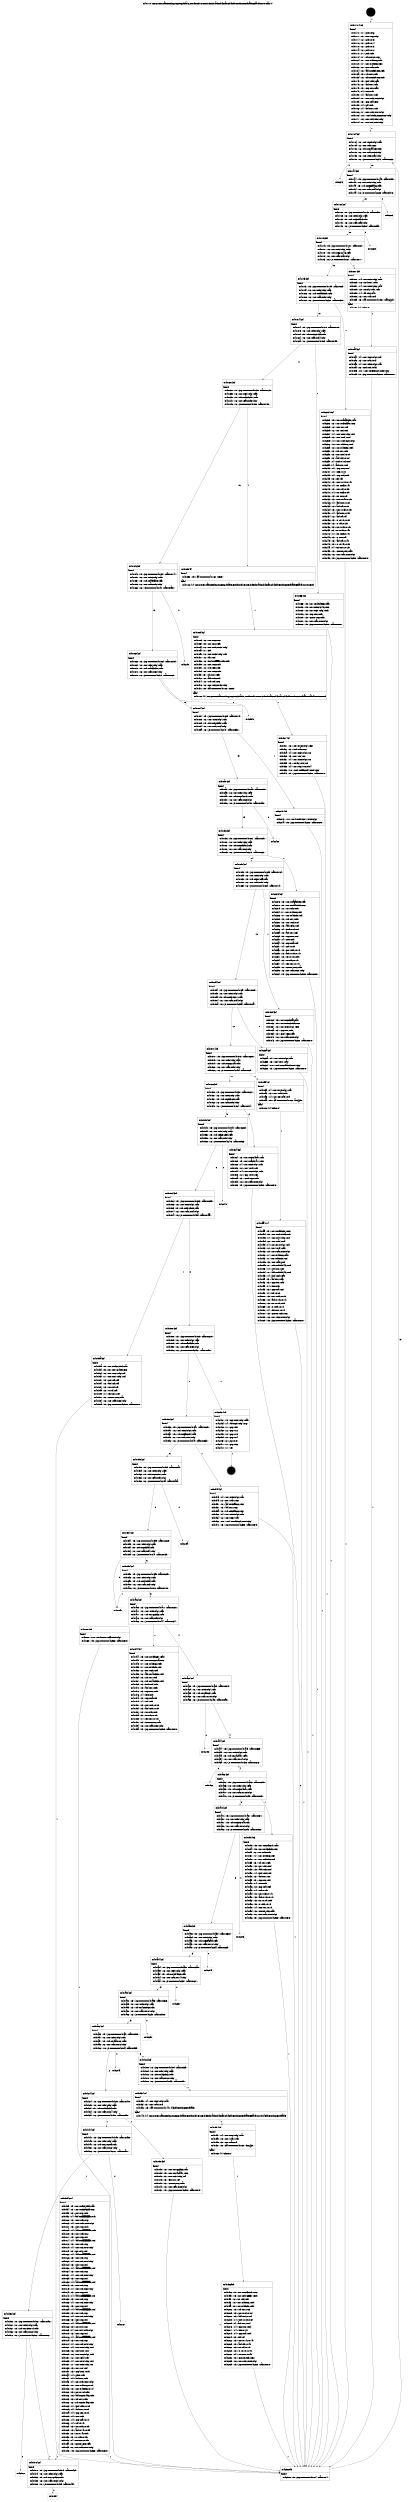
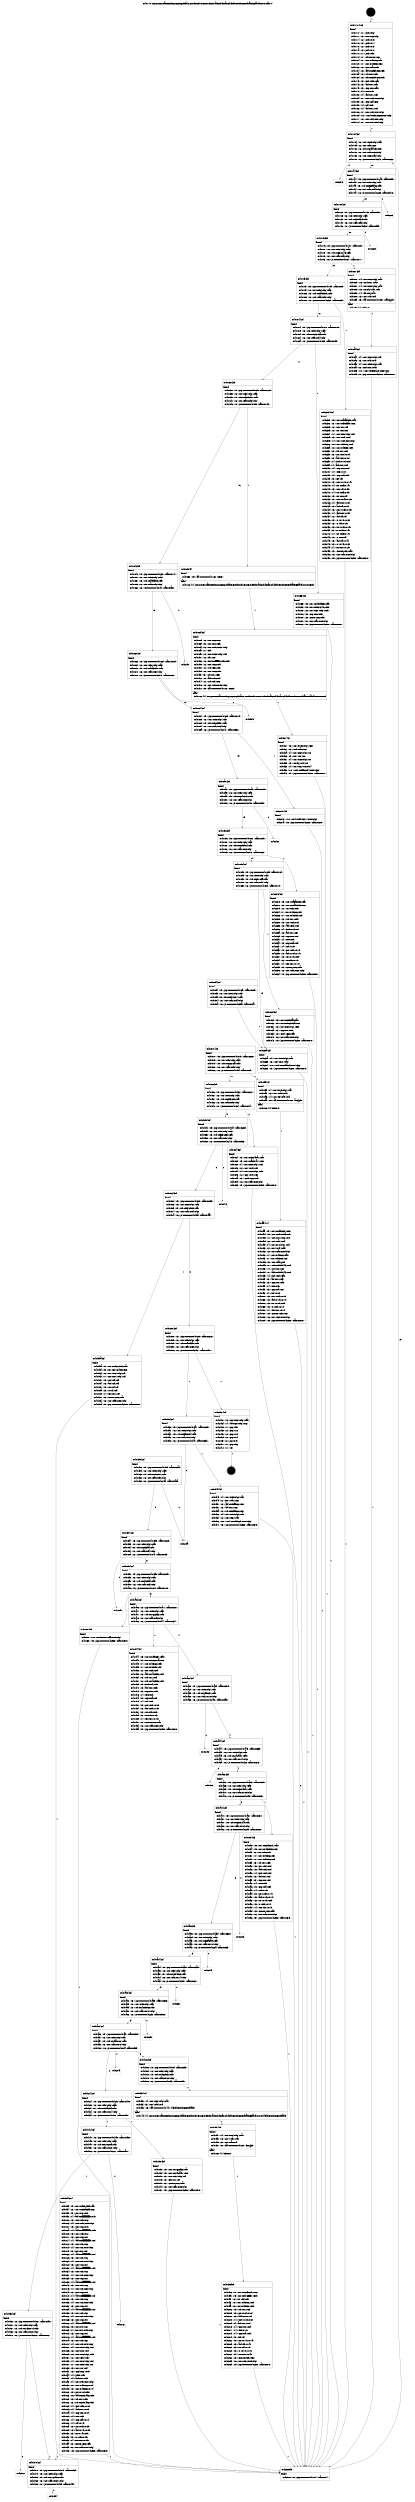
edge "0x4018d8 [28]" -> "0x4018f4 [28]": now "0x4018d8 [28]" -> "0x40235a [25]"
edge "0x4018f4 [28]" -> "0x401910 [28]": removed, label "12"
edge "0x40199c [28]" -> "0x4019b8 [28]": now "0x40199c [28]" -> "0x40219a"
edge "0x4019f0 [28]" -> "0x401e4b": now "0x4019f0 [28]" -> "0x401e1e [15]"
edge "0x401a60 [28]" -> "0x401a44 [28]": reversed
